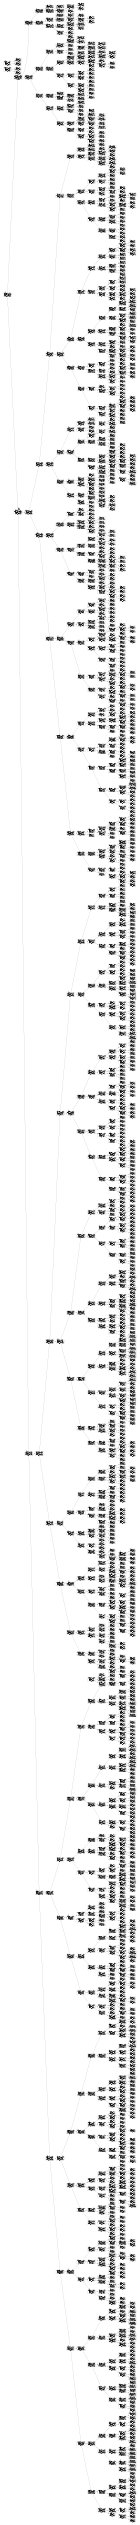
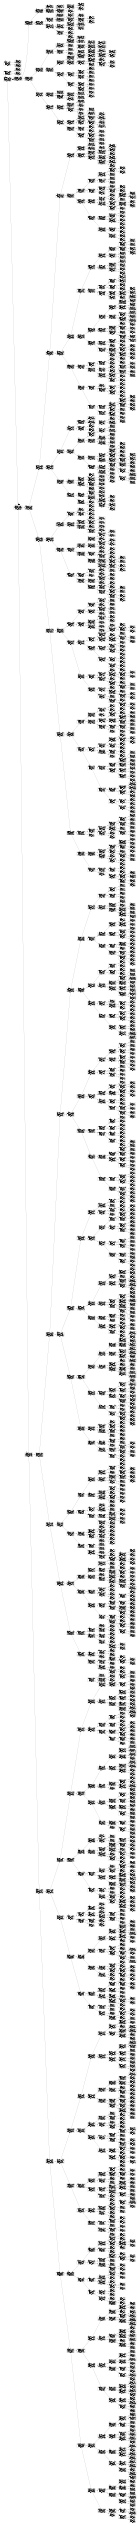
node "mse = 0.1875 samples = 4 value = 542.25": added
